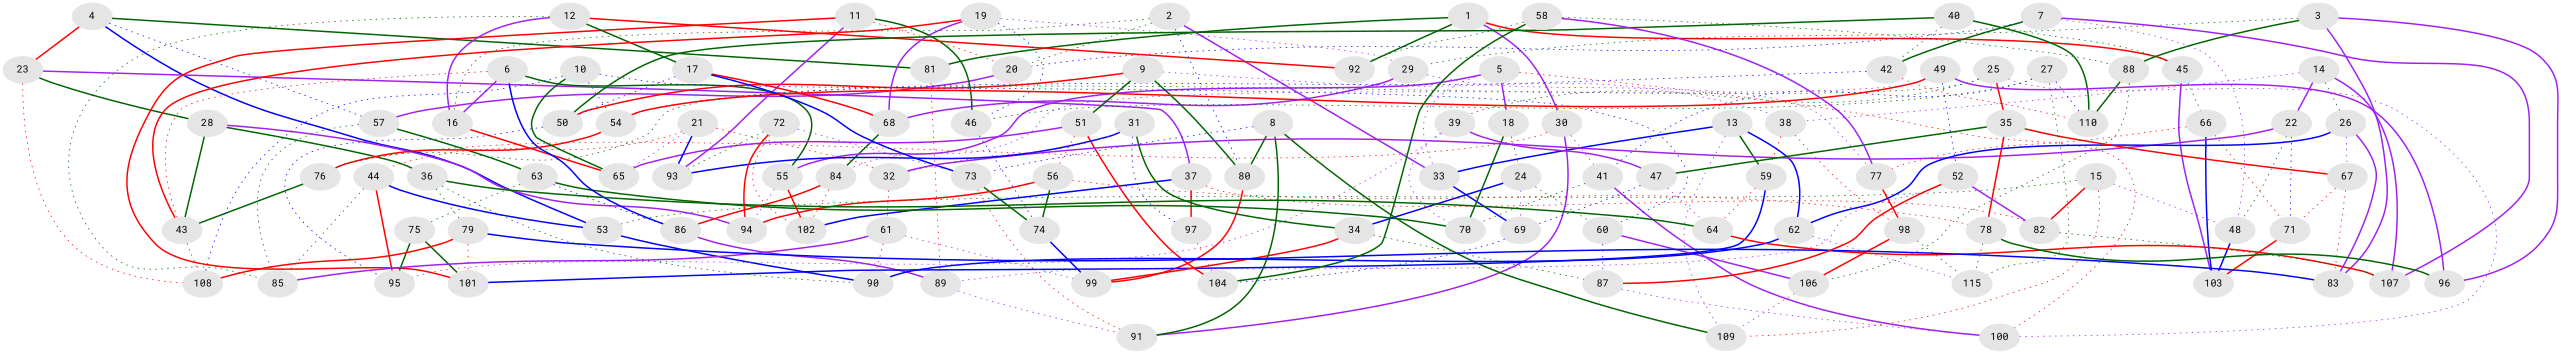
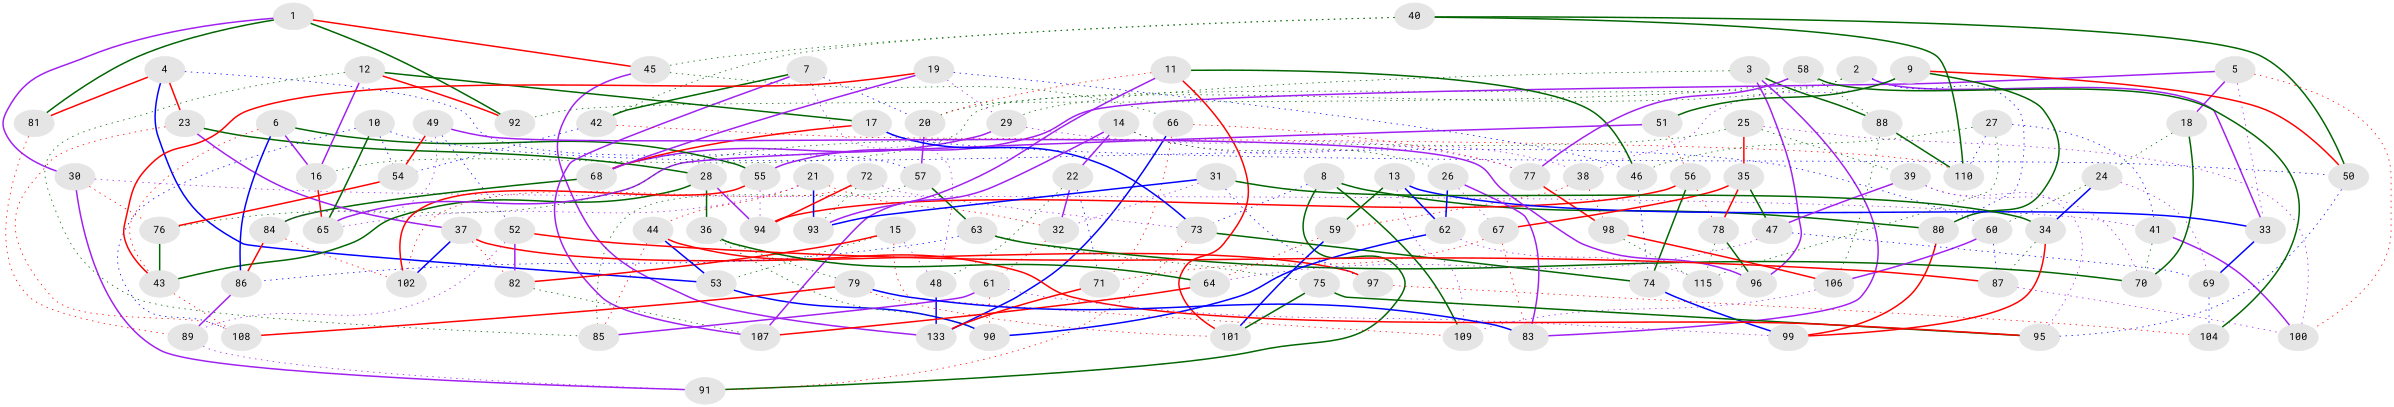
edge "4" -- "81": color darkgreen -> red
edge "51" -- "104": removed
node "103": label "103" -> "133"
